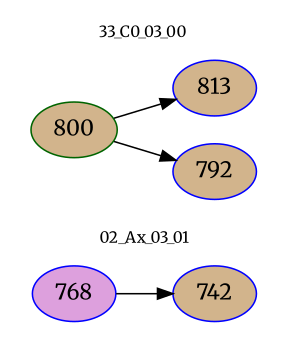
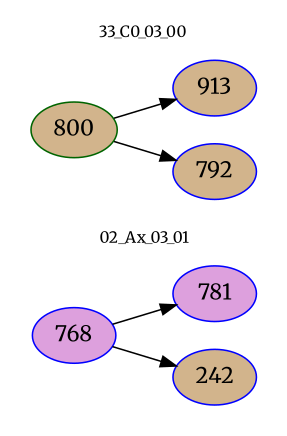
node "813": label "813" -> "913"
node "781": added
node "742": label "742" -> "242"
